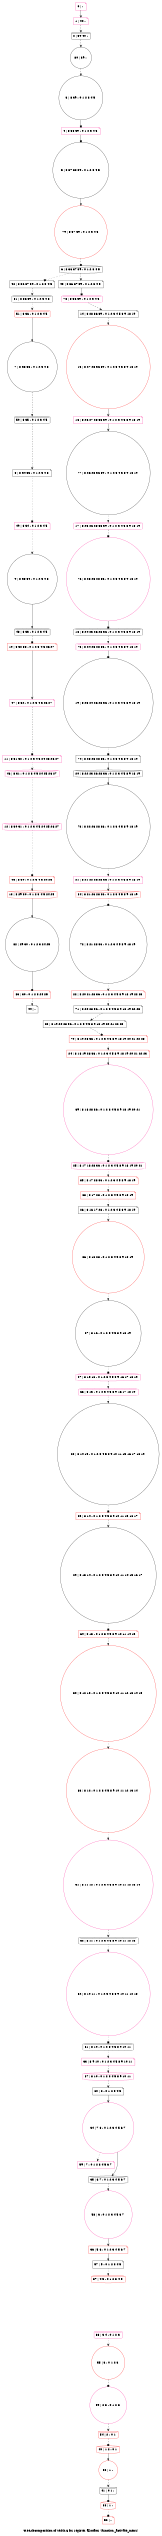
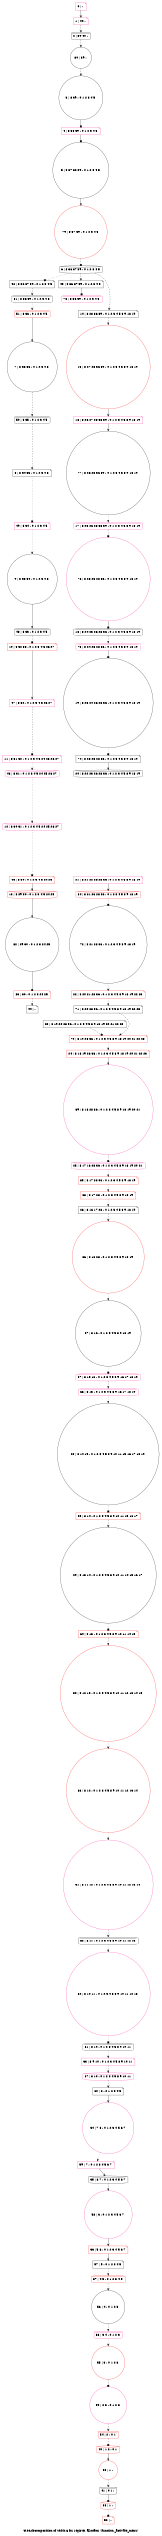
edge "78 | 8 36 39 : 0 1 2 3 4 5" -> "14 | 8 28 36 39 : 0 1 2 3 4 5 8 9 18 19": now "6 | 8 36 37 39 : 0 1 2 3 4 5" -> "14 | 8 28 36 39 : 0 1 2 3 4 5 8 9 18 19"
node "73 | 8 22 26 28 36 : 0 1 2 3 4 5 8 9 18 19": removed
edge "71 | 8 20 28 36 : 0 1 2 3 4 5 8 9 18 19 22 23" -> "23 | 8 19 20 28 36 : 0 1 2 3 4 5 8 9 18 19 20 21 22 23": now "71 | 8 20 28 36 : 0 1 2 3 4 5 8 9 18 19 22 23" -> "70 | 8 19 28 36 : 0 1 2 3 4 5 8 9 18 19 20 21 22 23"
edge "34 | 7 8 : 0 1 2 3 4 5 6 7" -> "35 | 6 7 : 0 1 2 3 4 5 6 7": now "59 | 7 : 0 1 2 3 4 5 6 7" -> "35 | 6 7 : 0 1 2 3 4 5 6 7"
node "56 | 4 : 0 1 2 3": added
